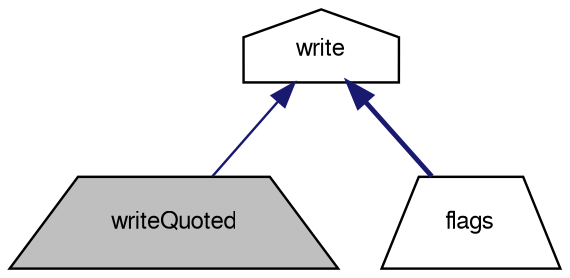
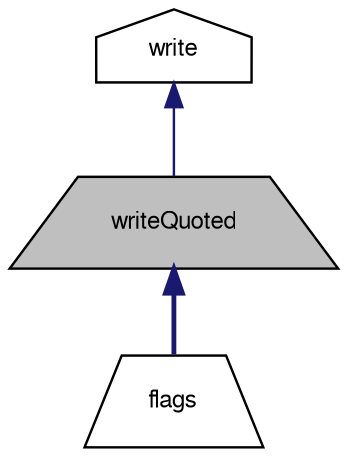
edge "flags" -> "write": now "flags" -> "writeQuoted"
